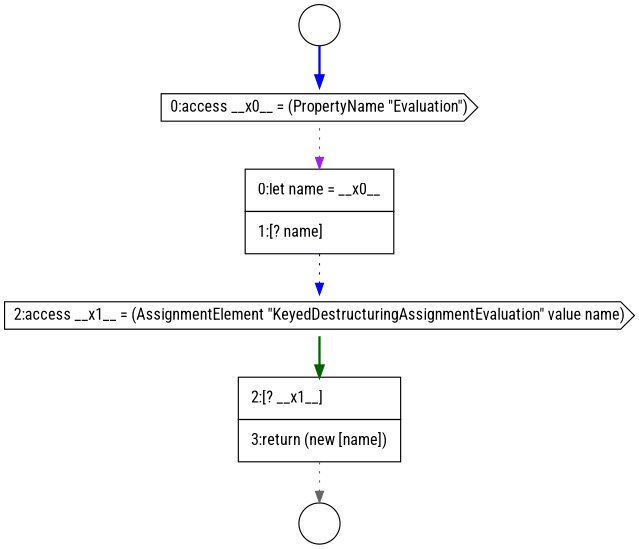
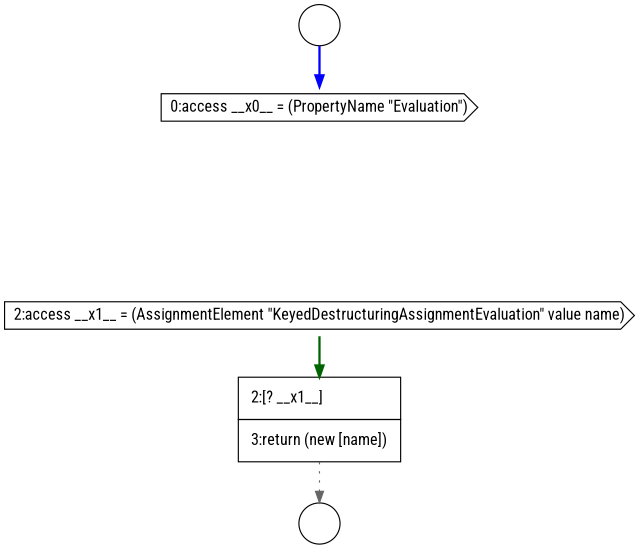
node "0:let name = __x0__": removed
